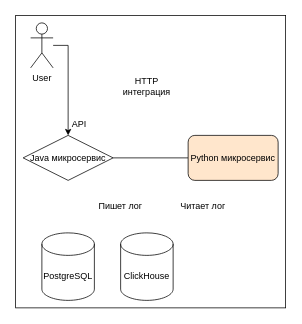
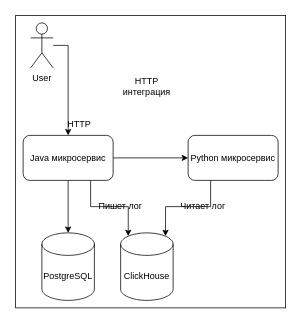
node "API": label "API" -> "HTTP"
node "Java микросервис": shape diamond -> rounded rectangle
edge "Java микросервис" -- "Python микросервис": arrowhead none -> classic
node "Python микросервис": fillcolor #ffe6cc -> #ffffff
edge "Java микросервис" -> "ClickHouse": added
edge "Python микросервис" -> "ClickHouse": added
edge "Java микросервис" -> "PostgreSQL": added
